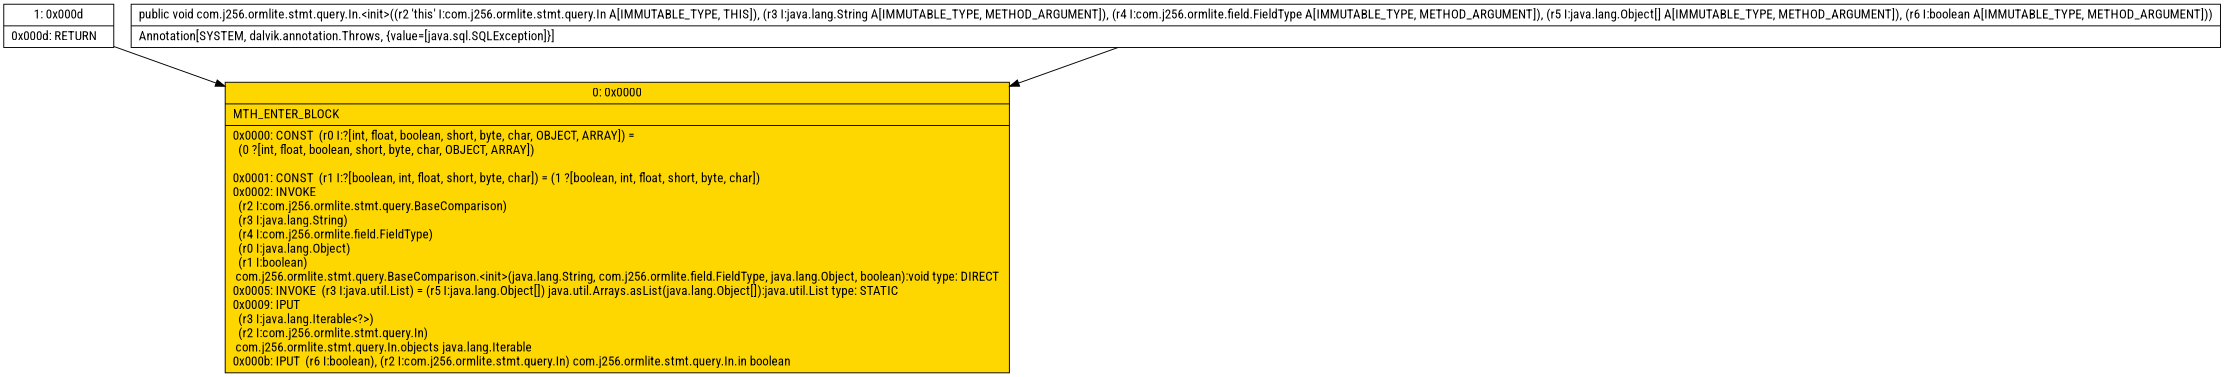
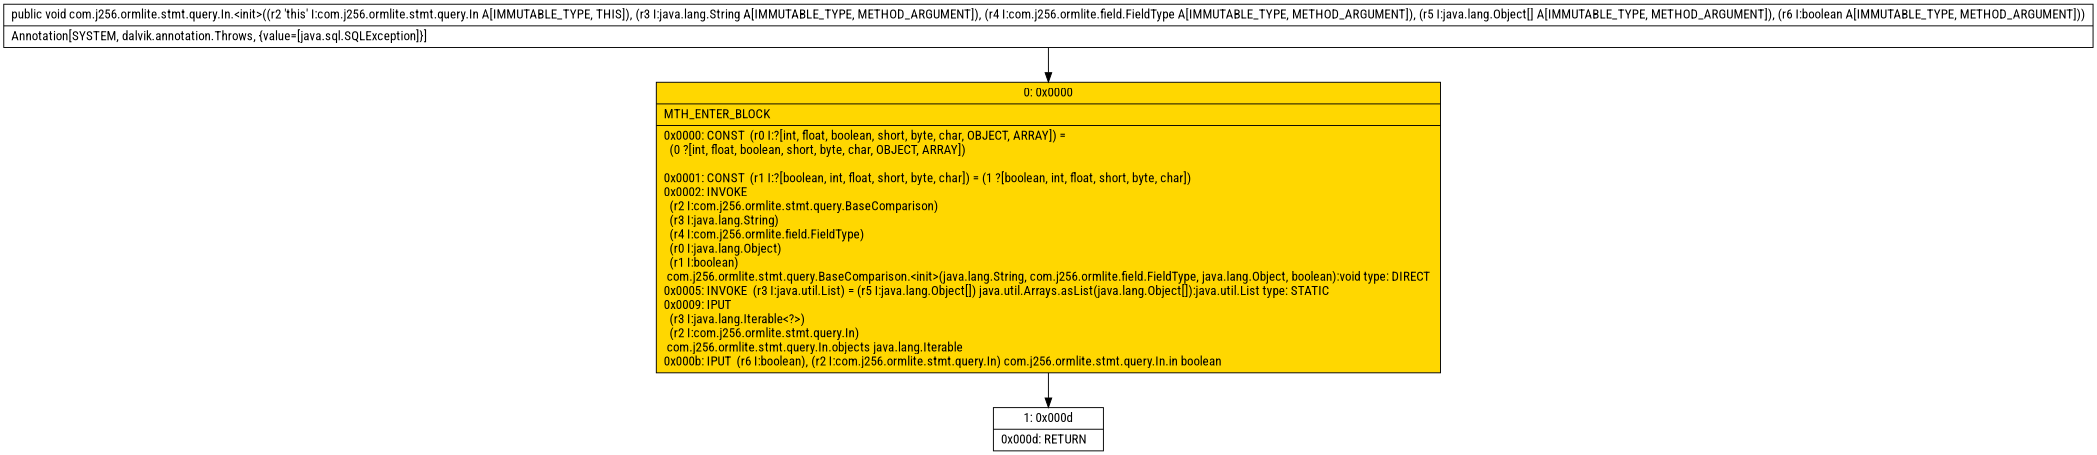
edge "1: 0x000d" -> "0: 0x0000": reversed
